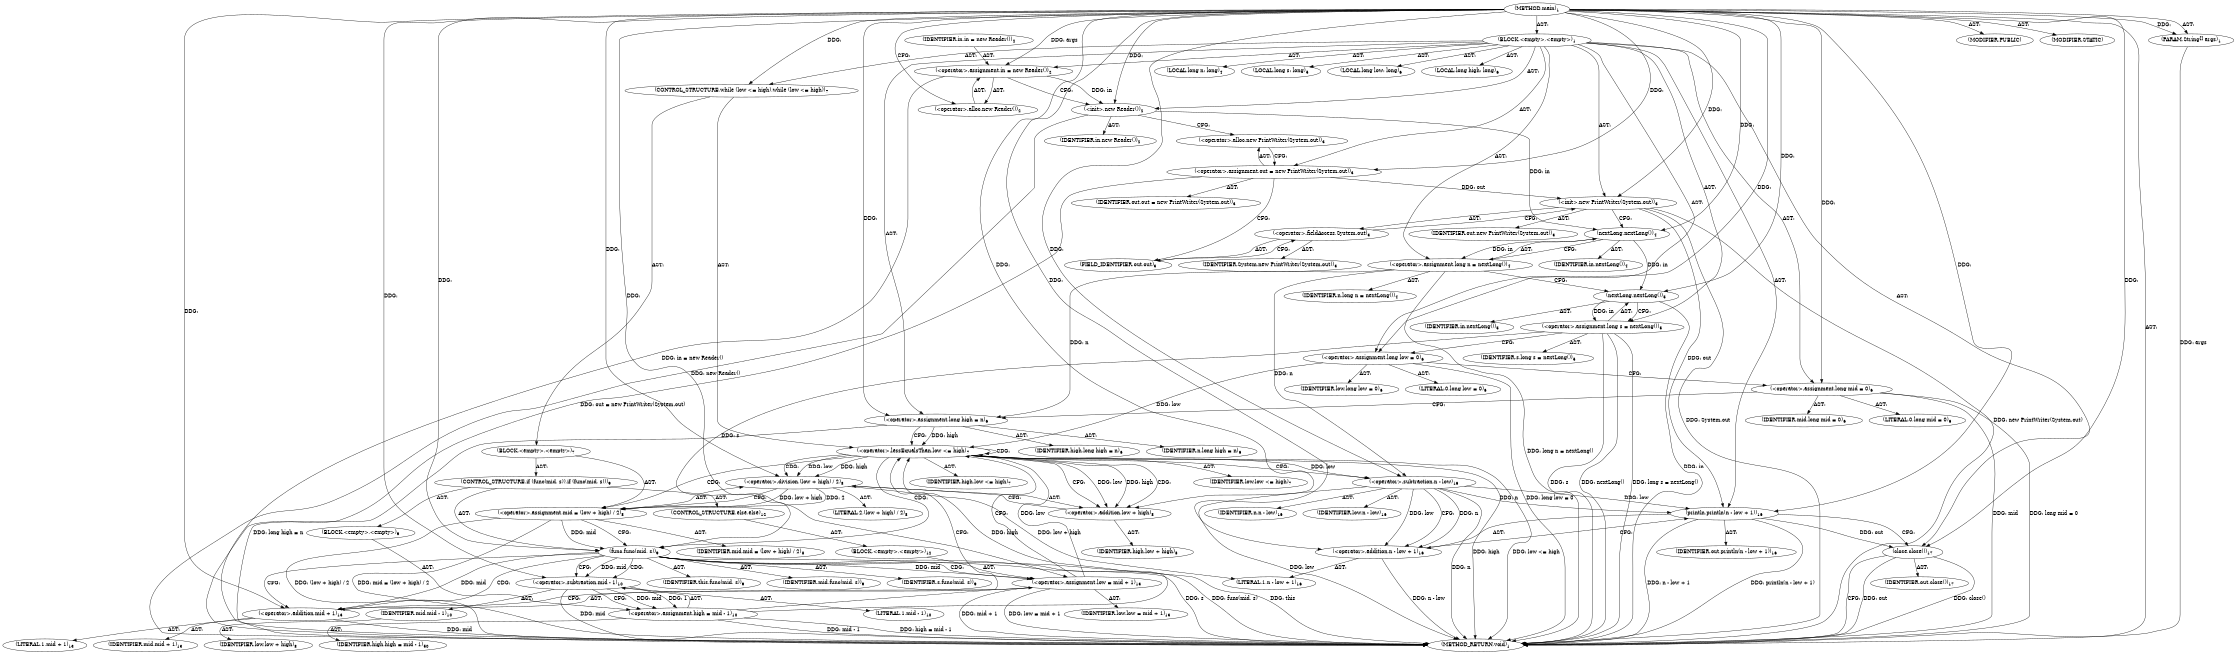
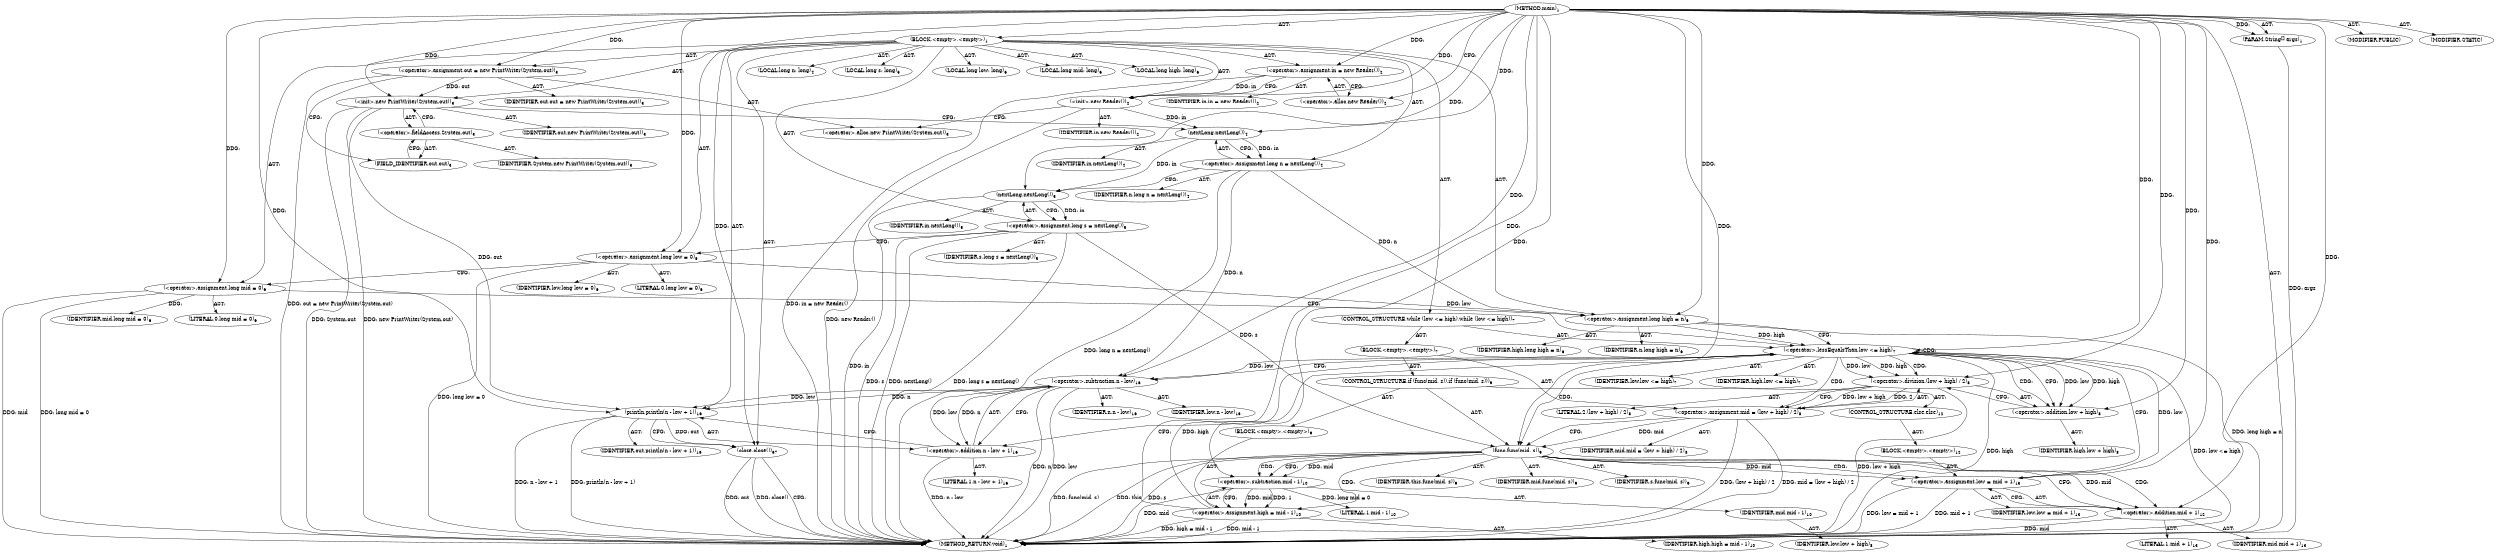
edge "(METHOD,main)" -> "(CONTROL_STRUCTURE,while (low <= high),while (low <= high))": now "(METHOD,main)" -> "(<operator>.lessEqualsThan,low <= high)"
edge "(METHOD,main)" -> "(<operator>.assignment,in = new Reader())": label "DDG: args" -> "DDG: "
edge "(IDENTIFIER,in,in = new Reader())" -> "(<operator>.assignment,in = new Reader())": reversed
node "(LOCAL,long mid: long)": added
edge "(<operator>.assignment,in = new Reader())" -> "(<operator>.alloc,new Reader())": label "AST: " -> "CFG: "
edge "(<operator>.alloc,new PrintWriter(System.out))" -> "(<operator>.assignment,out = new PrintWriter(System.out))": removed, label "CFG:"
edge "(<operator>.addition,n - low + 1)" -> "(<operator>.subtraction,n - low)": added, label "AST:"
edge "(<operator>.assignment,long mid = 0)" -> "(IDENTIFIER,mid,long mid = 0)": label "AST: " -> "DDG: "
edge "(func,func(mid, s))" -> "(<operator>.assignment,high = mid - 1)": added, label "CDG:"
edge "(<operator>.division,(low + high) / 2)" -> "(LITERAL,1,n - low + 1)": now "(<operator>.division,(low + high) / 2)" -> "(METHOD_RETURN,void)"
node "(close,close())": text "17" -> "67"
node "(IDENTIFIER,out,close())": removed
edge "(<operator>.subtraction,mid - 1)" -> "(LITERAL,1,mid - 1)": label "AST: " -> "DDG: long mid = 0"
node "(<operator>.addition,mid + 1)": text "13" -> "12"
node "(IDENTIFIER,high,high = mid - 1)": text "50" -> "10"
